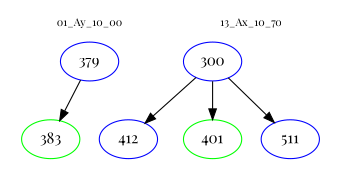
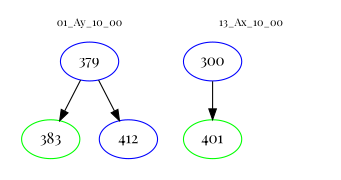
cluster "13_Ax_10_70": label "13_Ax_10_70" -> "13_Ax_10_00"
edge "300" -> "412": now "379" -> "412"
node "511": removed
